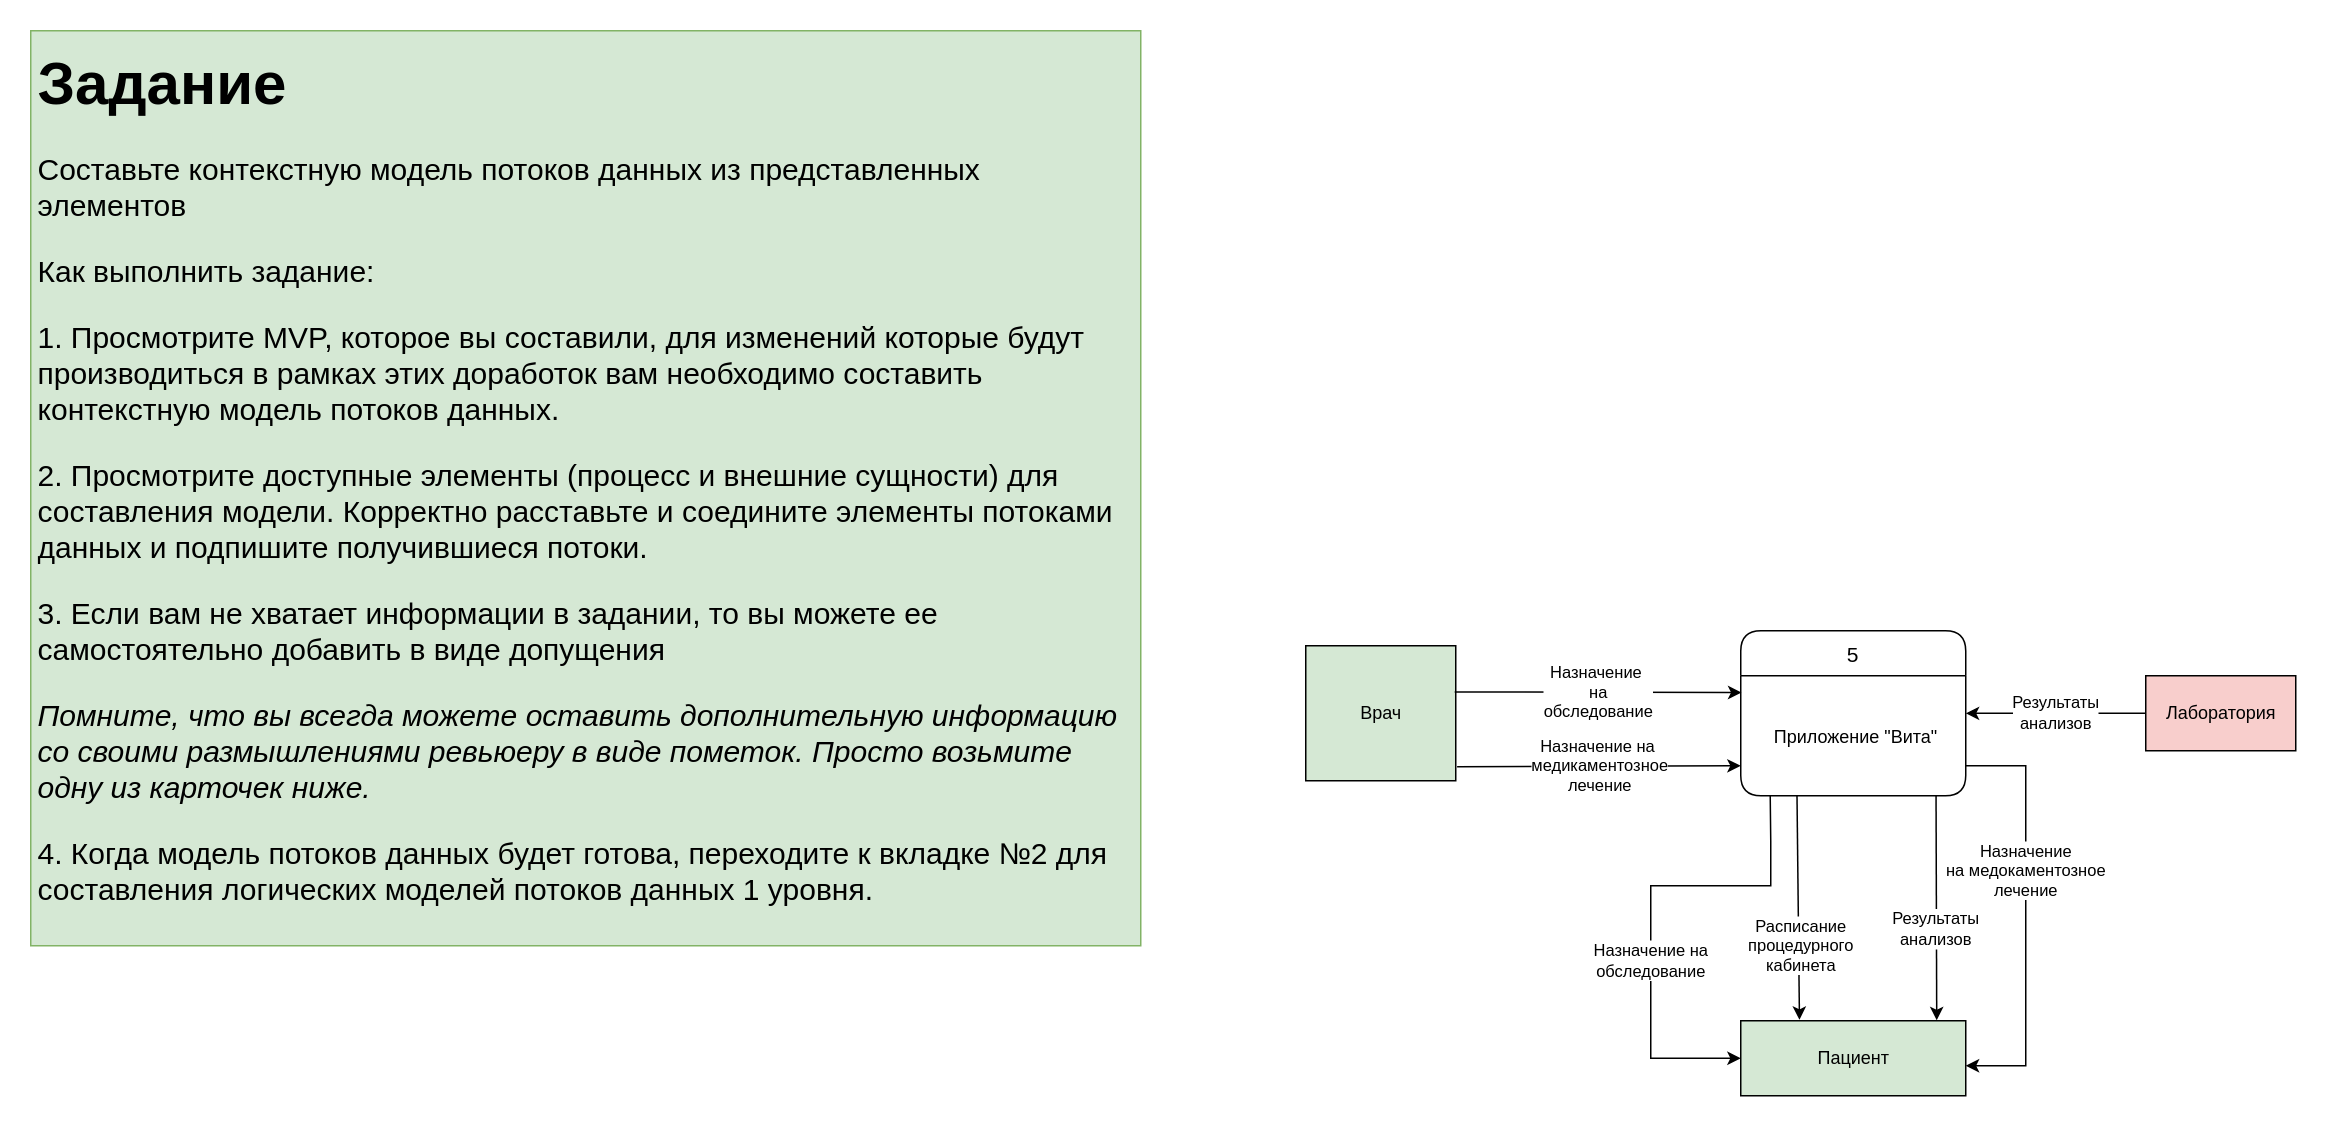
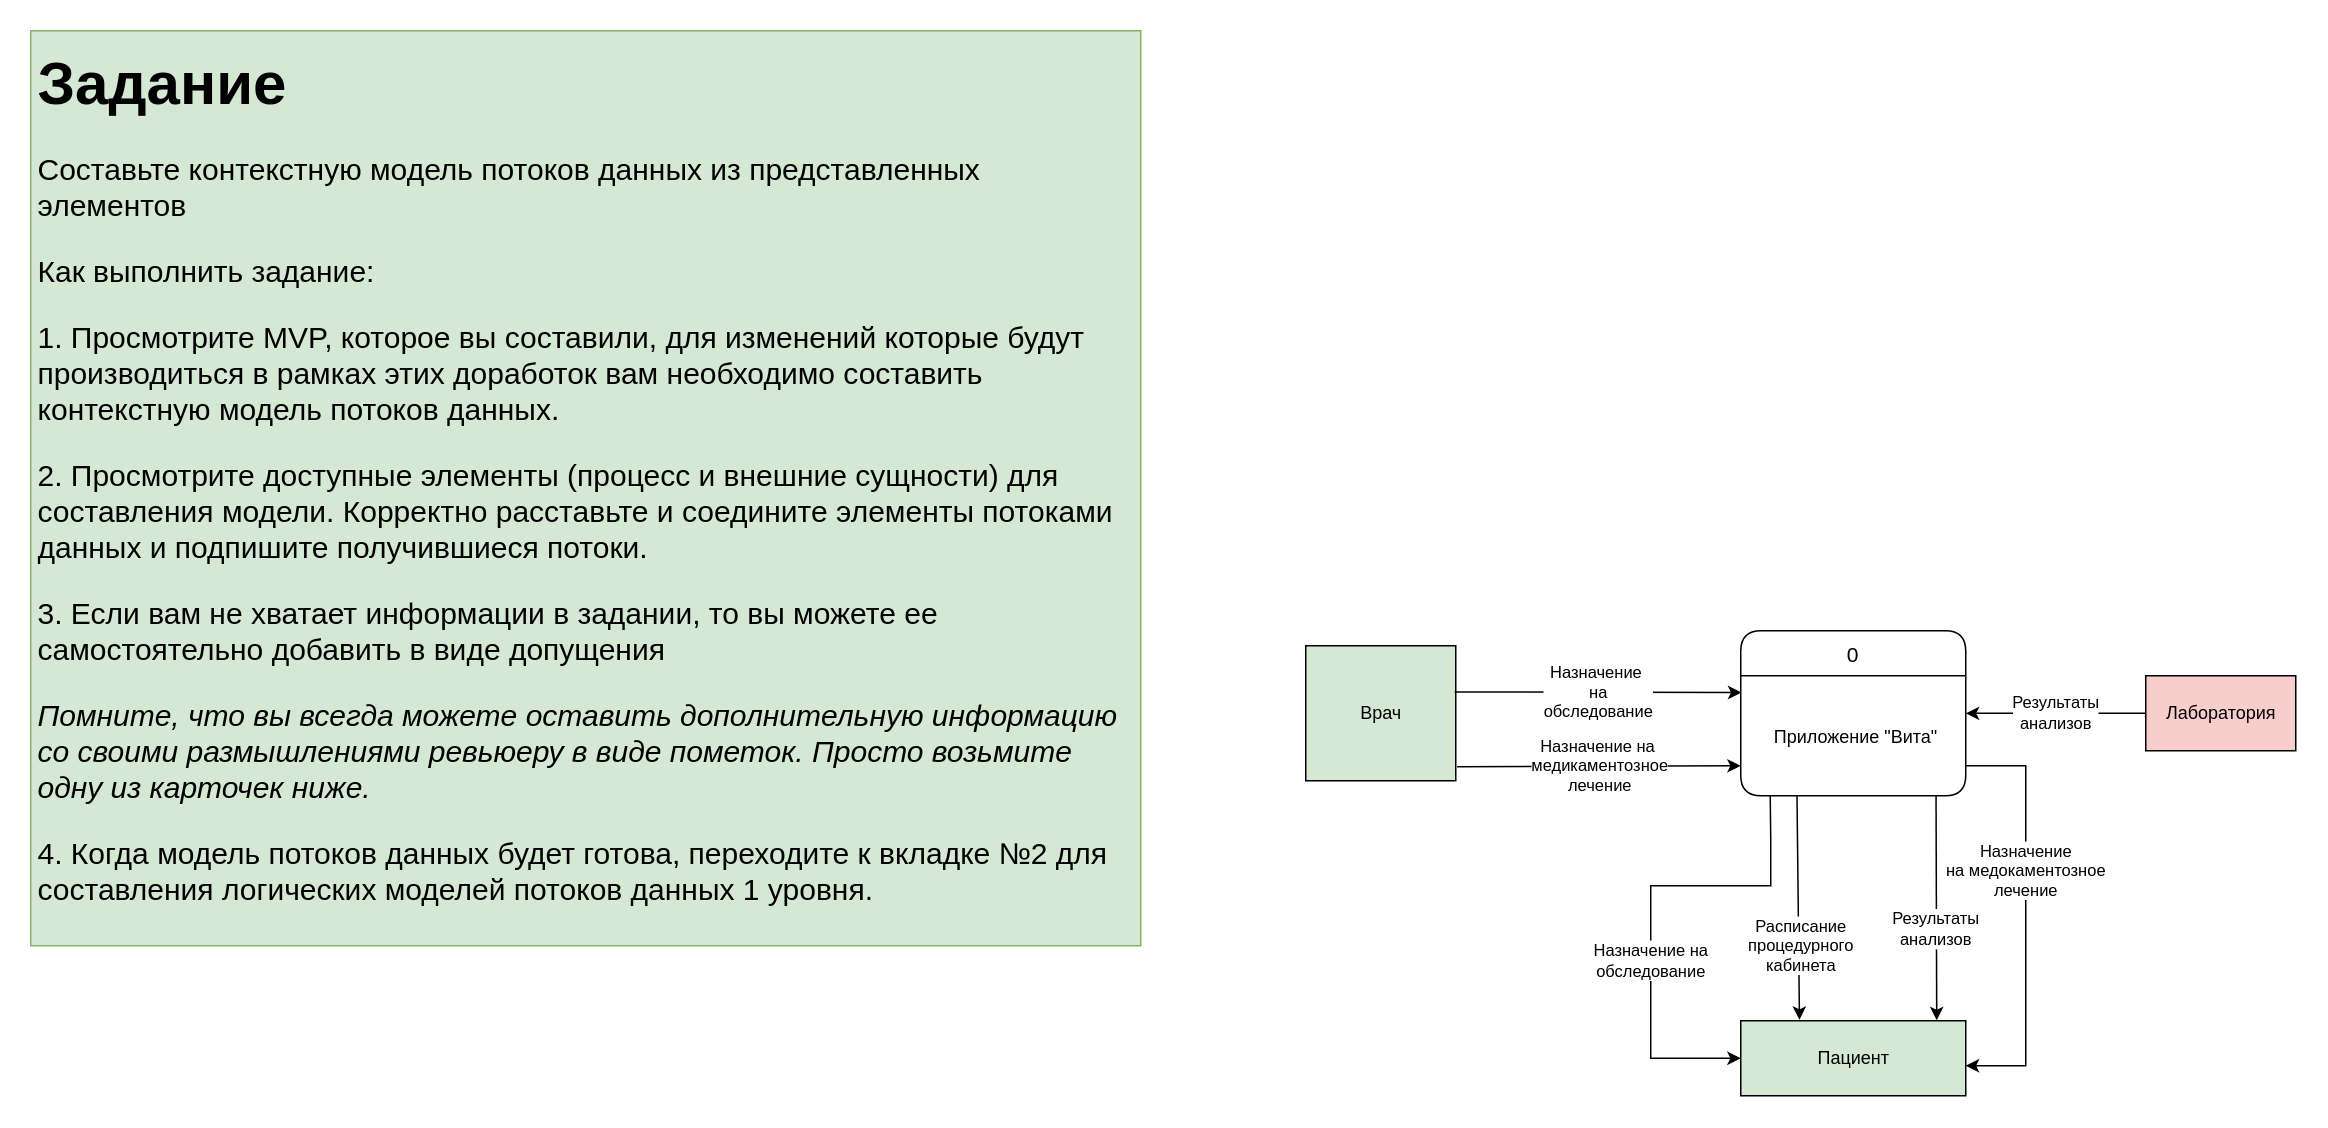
node "5": label "5" -> "0"
